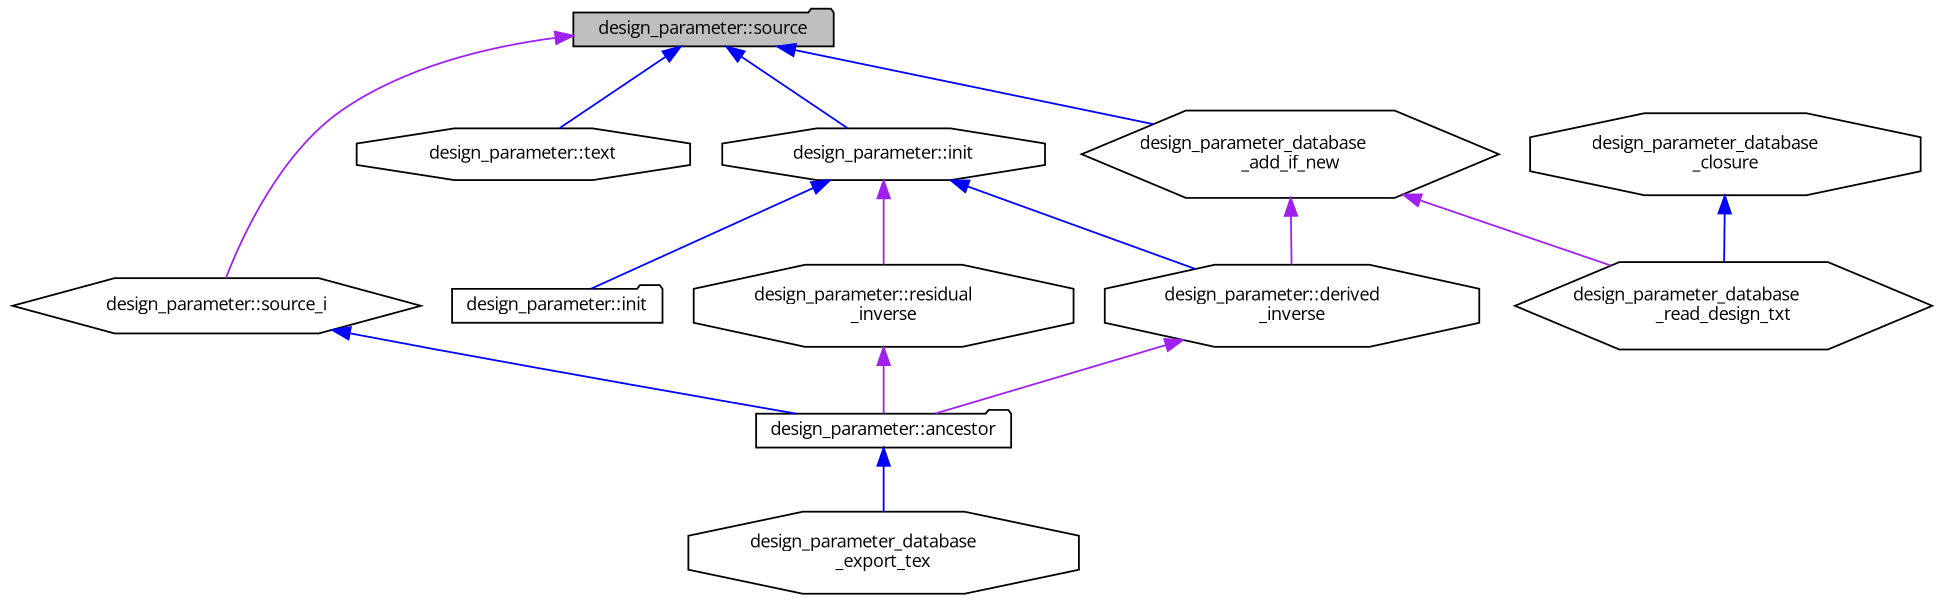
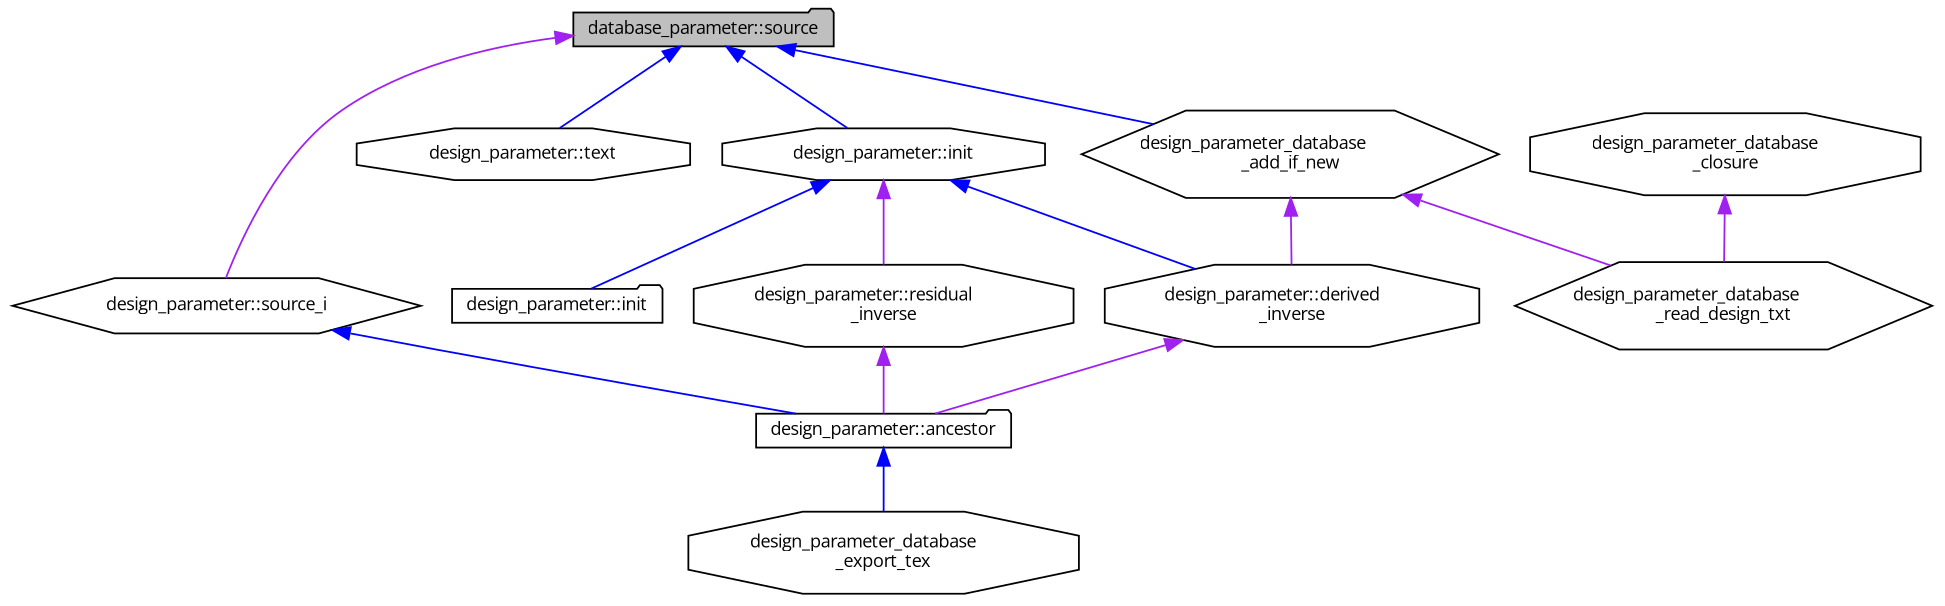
node "design_parameter::source": label "design_parameter::source" -> "database_parameter::source"
edge "design_parameter_database _read_design_txt" -> "design_parameter_database _closure": color blue -> purple
